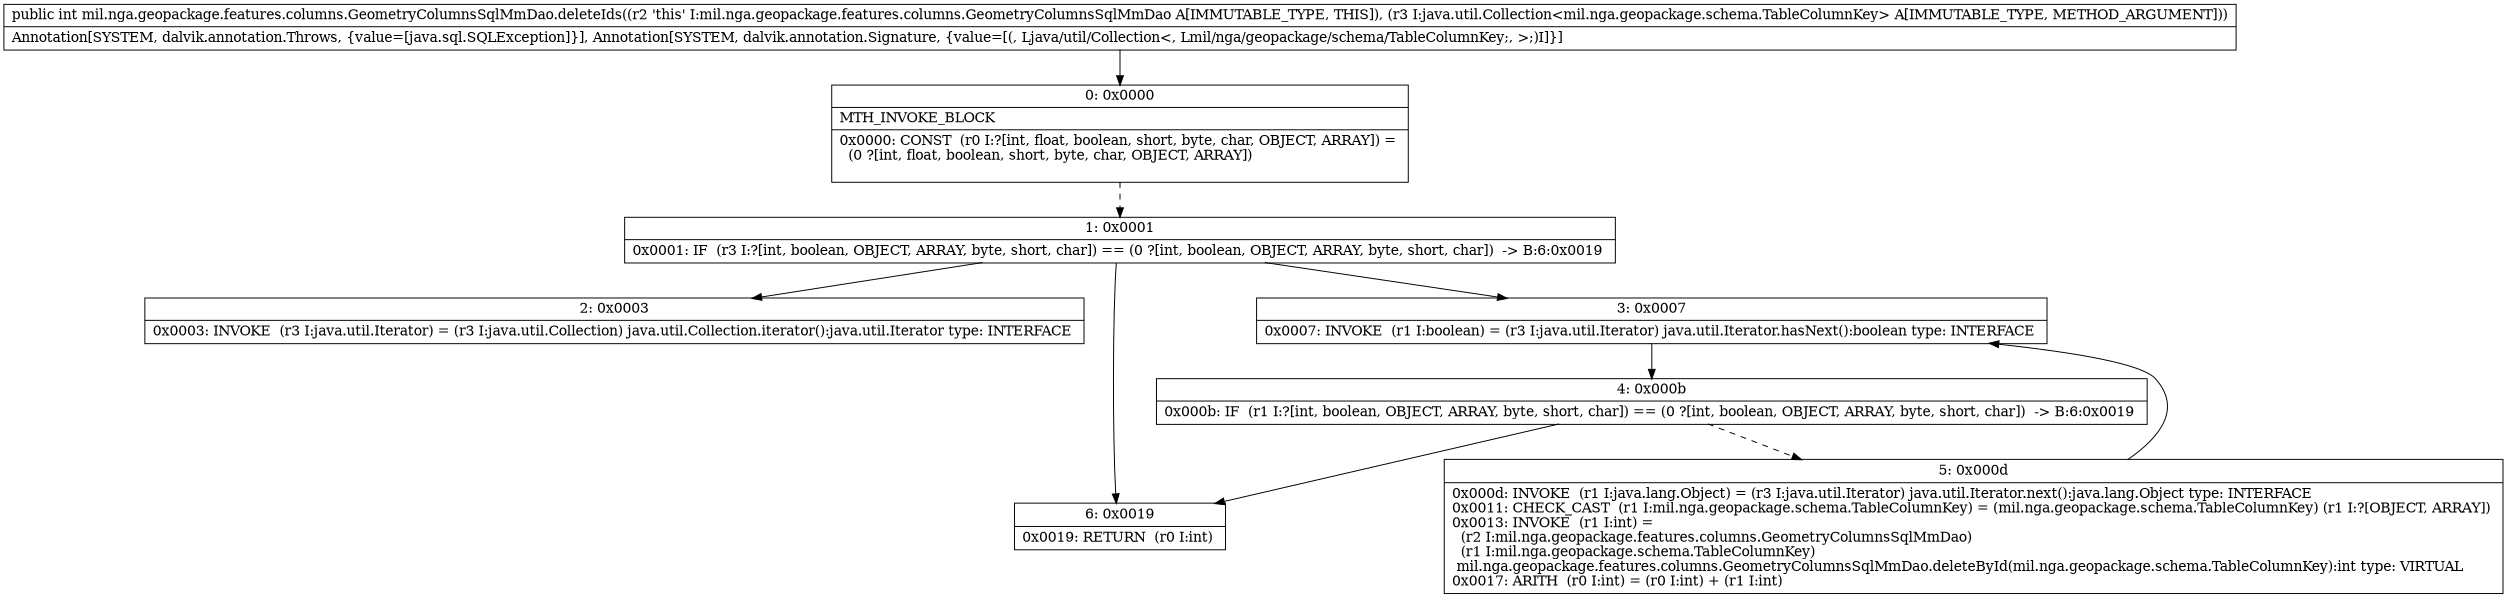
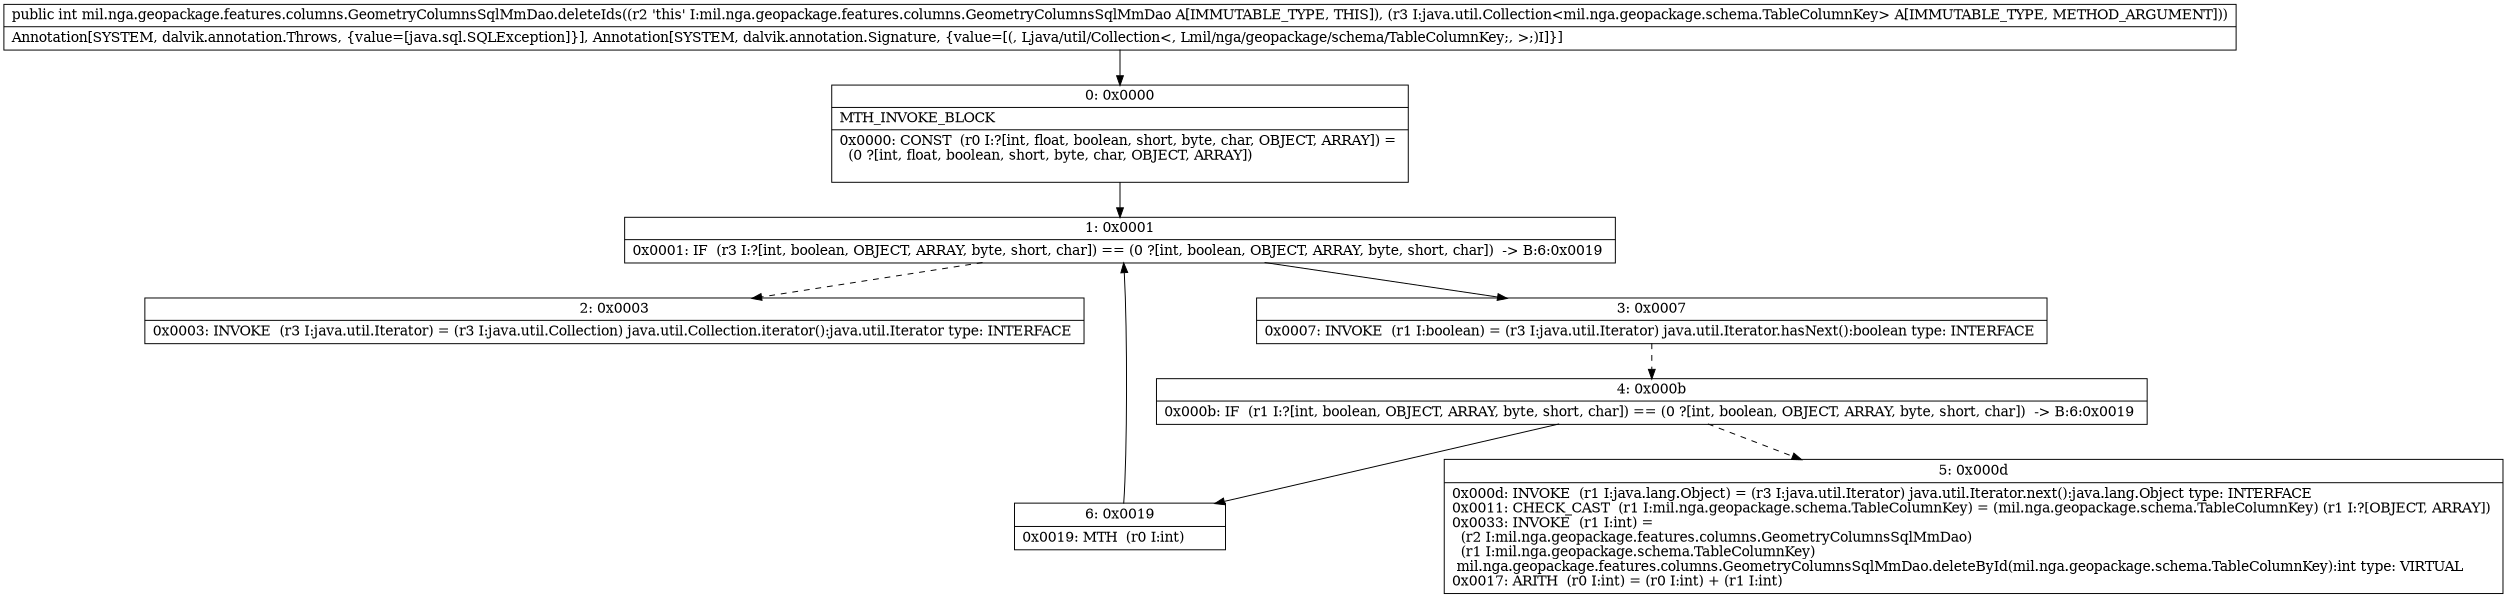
edge "0: 0x0000" -> "1: 0x0001": style dashed -> solid
edge "1: 0x0001" -> "2: 0x0003": style solid -> dashed
edge "3: 0x0007" -> "4: 0x000b": style solid -> dashed
edge "5: 0x000d" -> "3: 0x0007": removed
edge "1: 0x0001" -> "6: 0x0019": reversed
node "5: 0x000d": text "0x0013: INVOKE  (r1 I:int) =" -> "0x0033: INVOKE  (r1 I:int) ="
node "6: 0x0019": text "0x0019: RETURN  (r0 I:int)" -> "0x0019: MTH  (r0 I:int)"
